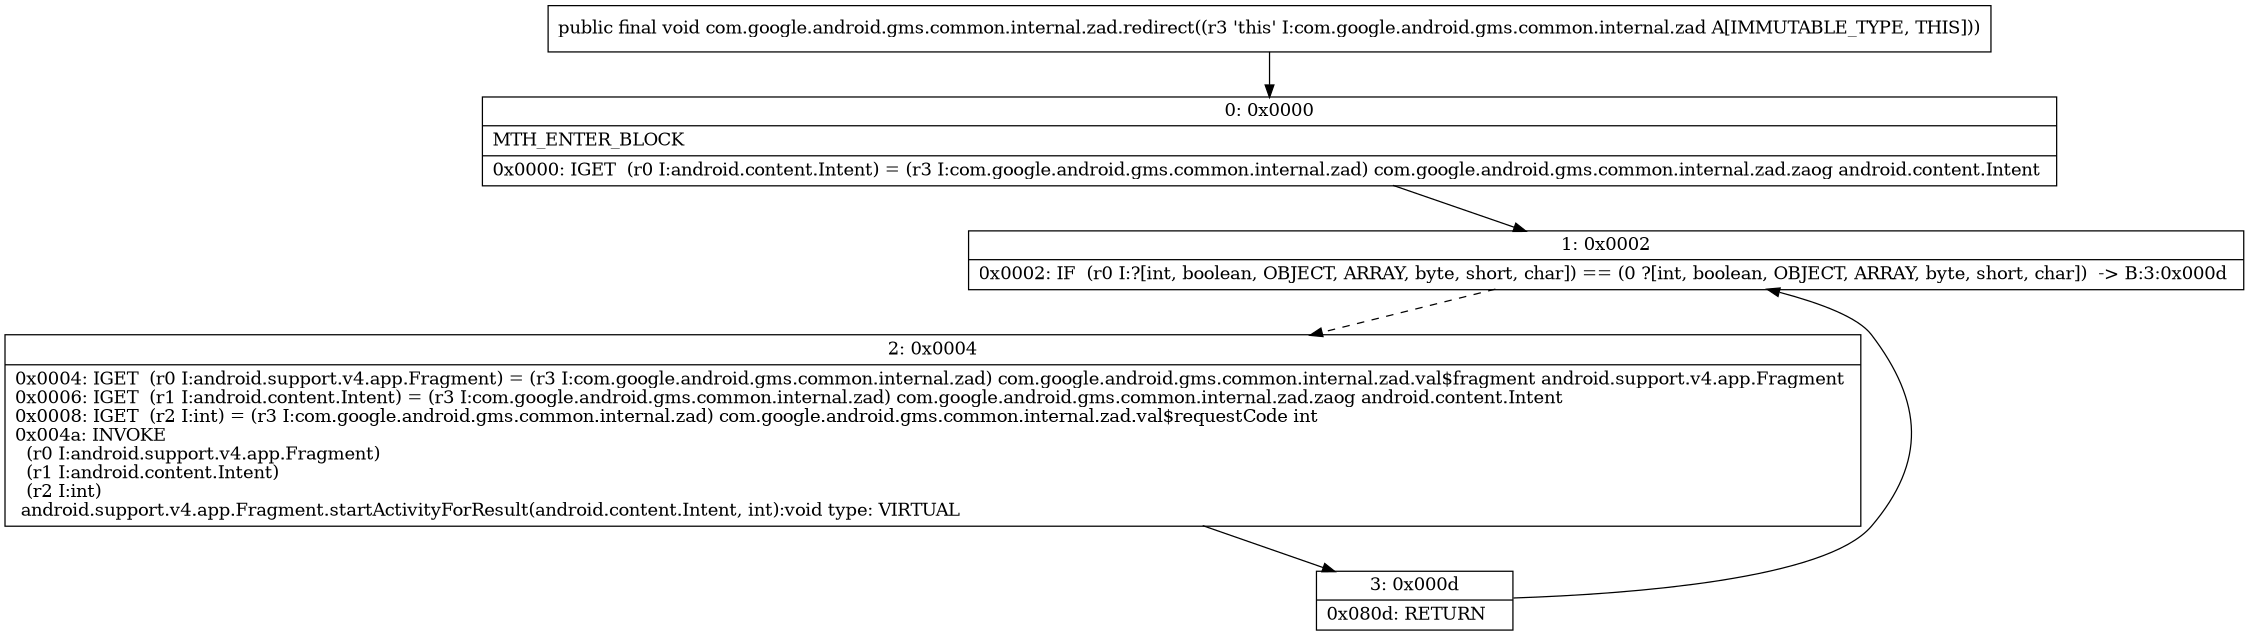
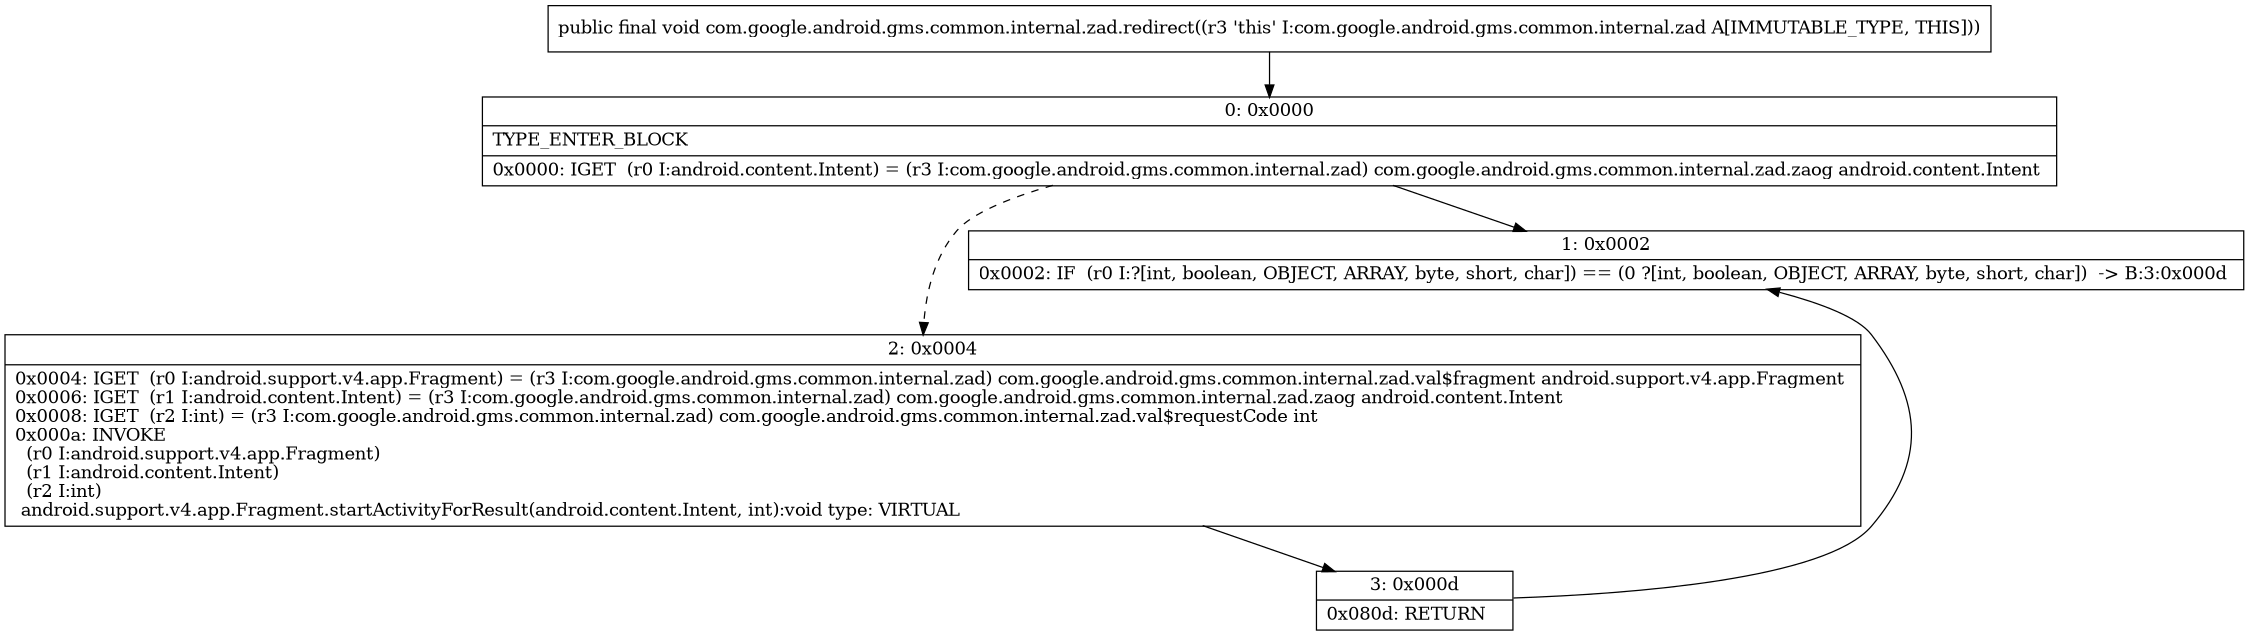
node "0: 0x0000": text "MTH_ENTER_BLOCK" -> "TYPE_ENTER_BLOCK"
edge "1: 0x0002" -> "2: 0x0004": now "0: 0x0000" -> "2: 0x0004"
node "2: 0x0004": text "0x004a: INVOKE" -> "0x000a: INVOKE"
